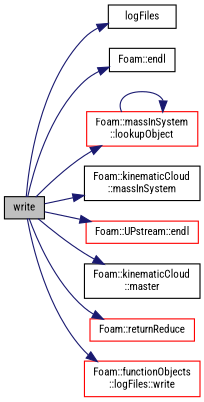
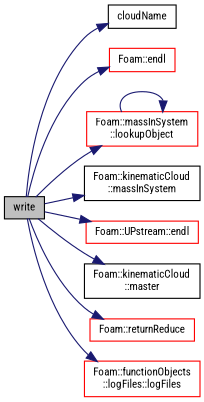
node "logFiles": label "logFiles" -> "cloudName"
node "Foam::endl": color black -> red
node "Foam::functionObjects ::logFiles::write": label "Foam::functionObjects ::logFiles::write" -> "Foam::functionObjects ::logFiles::logFiles"
